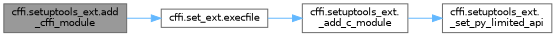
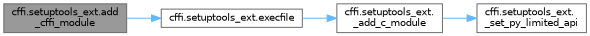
node "cffi.set_ext.execfile": label "cffi.set_ext.execfile" -> "cffi.setuptools_ext.execfile"
